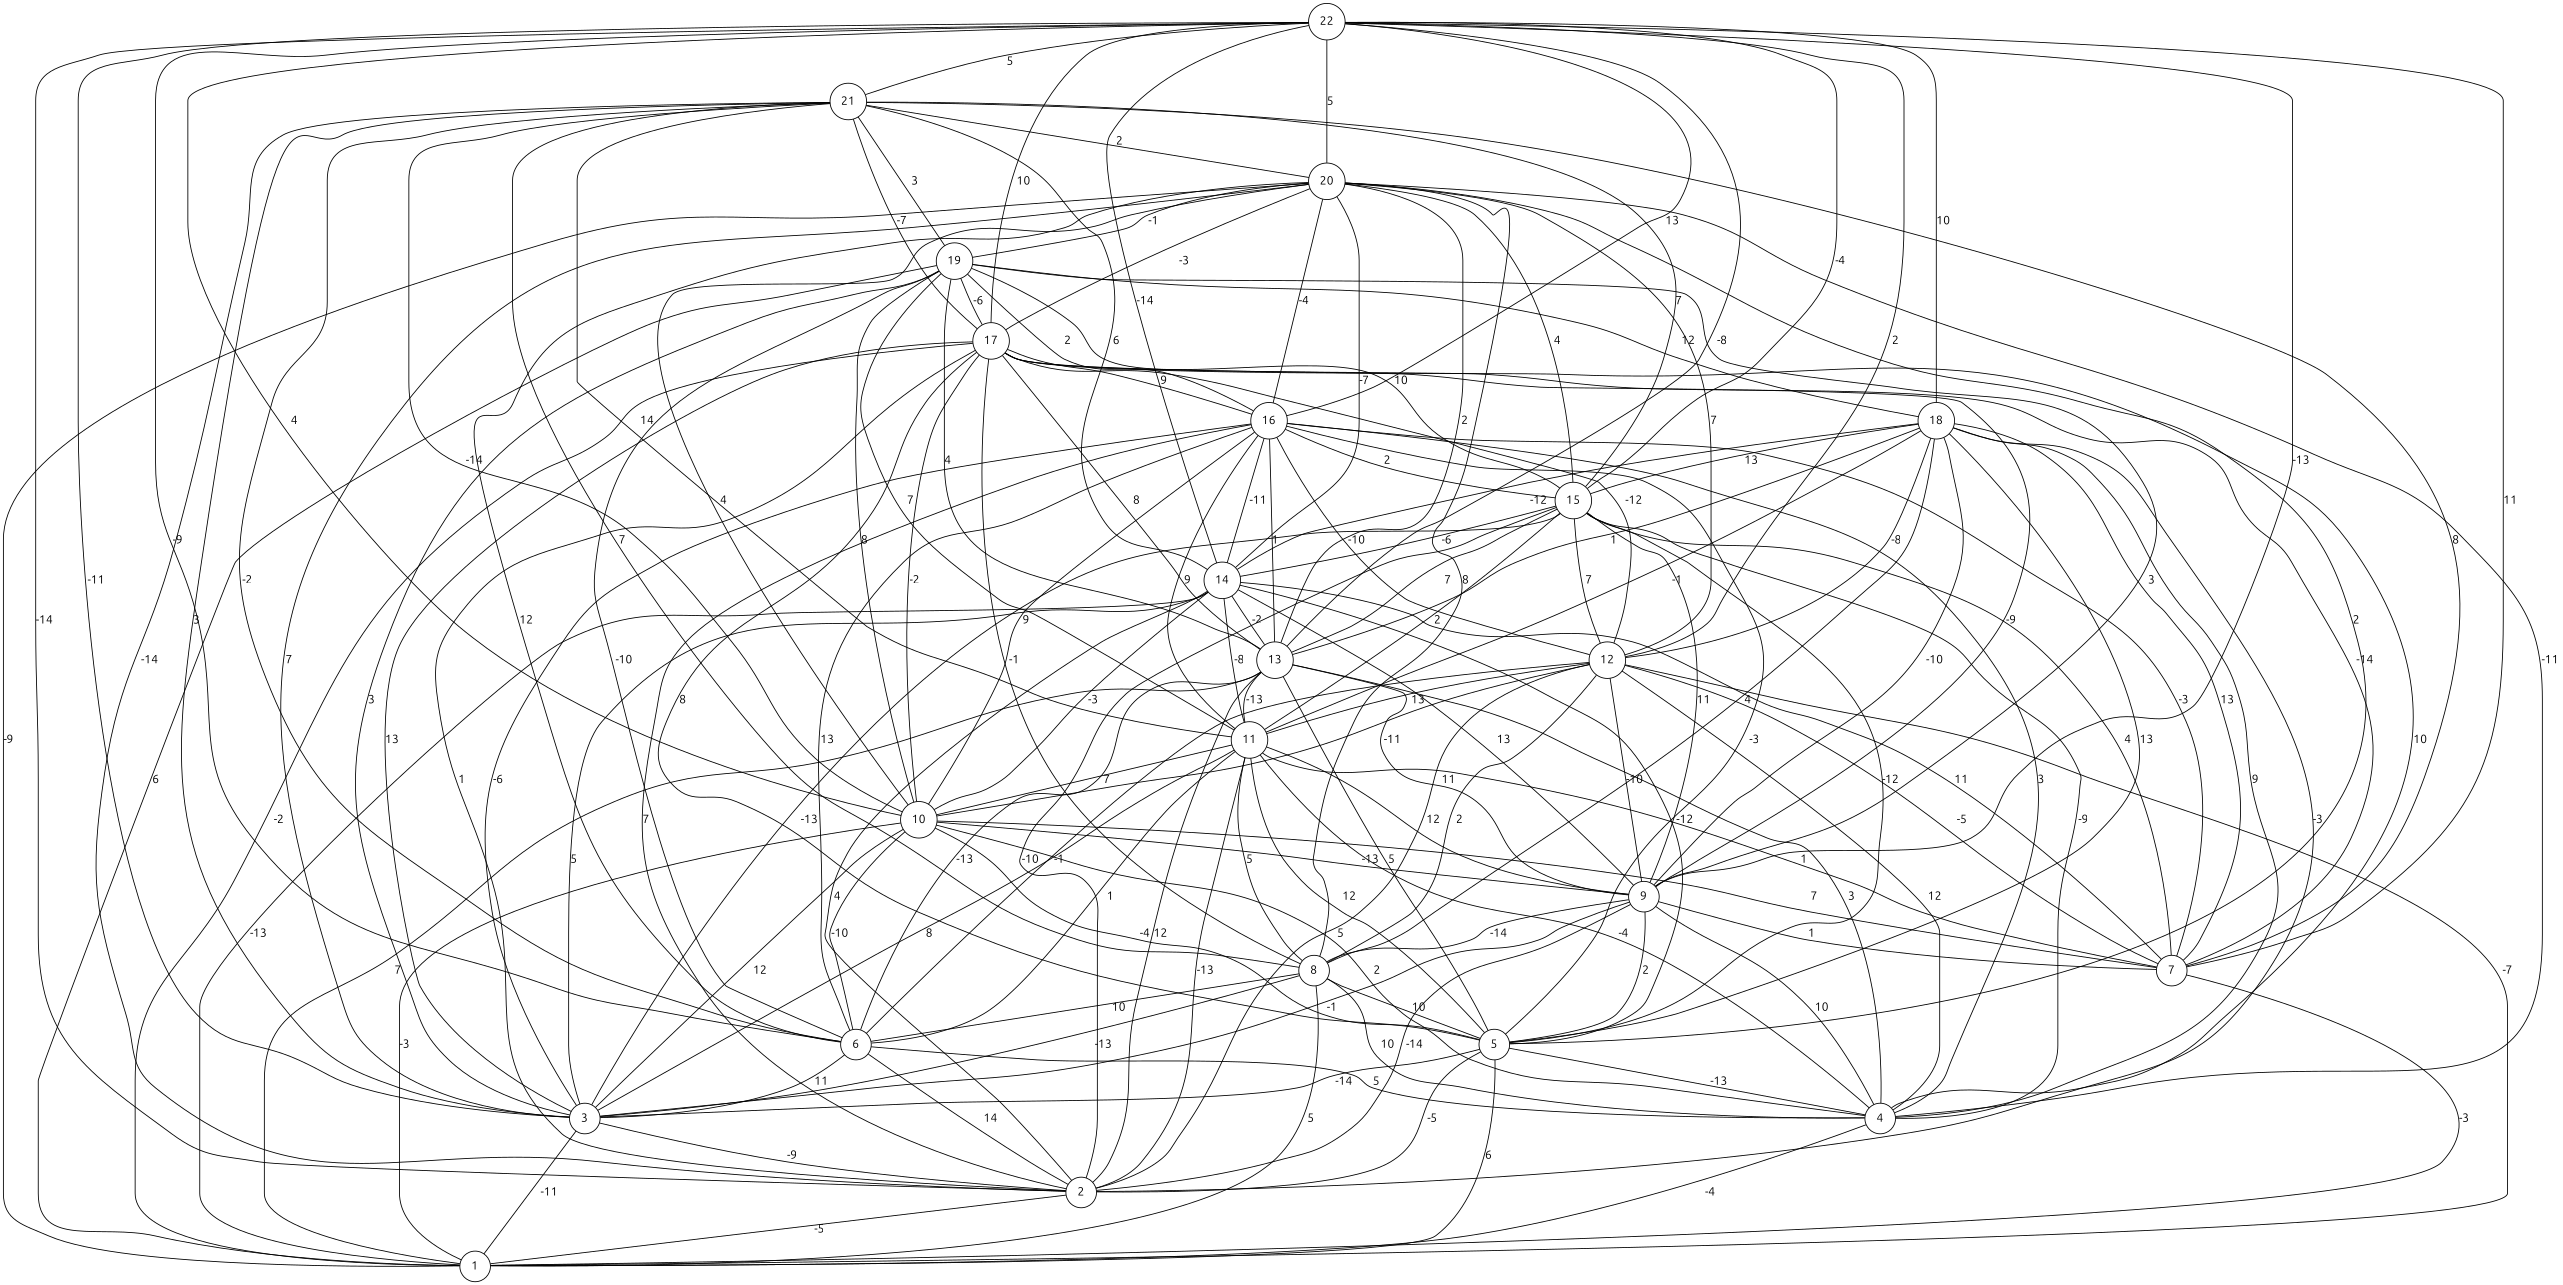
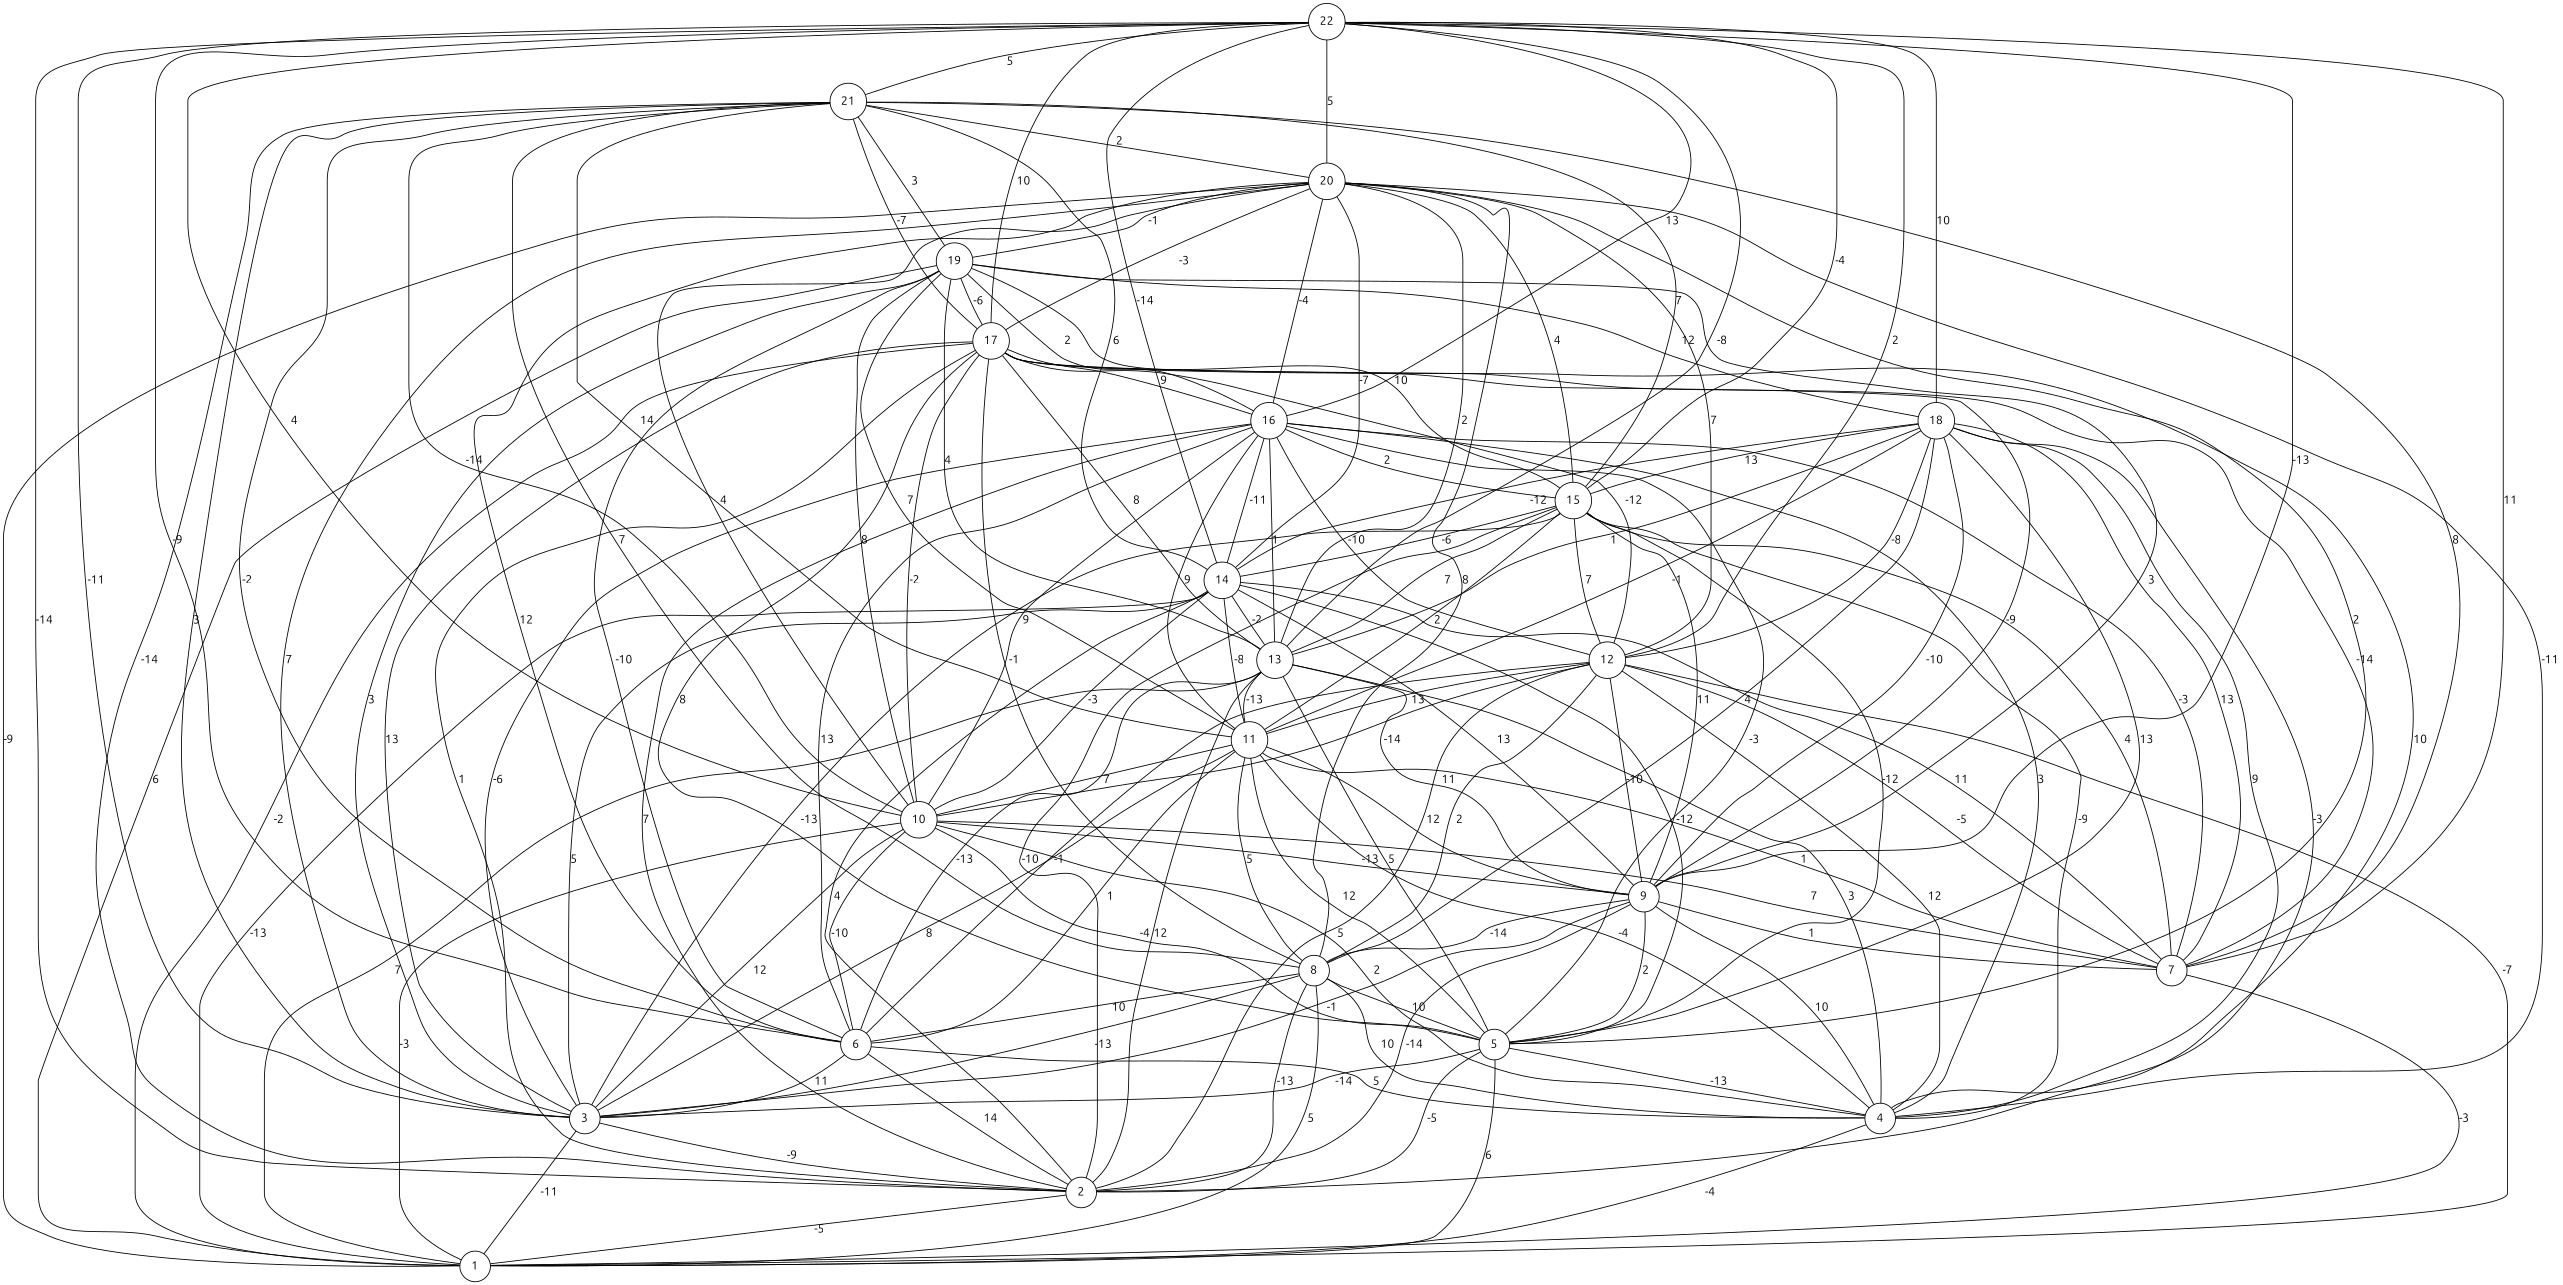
edge "12" -- "10": label "-11" -> "-14"
edge "11" -- "2": now "8" -- "2"
